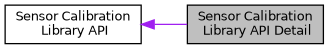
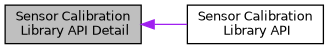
edge "Sensor Calibration Library API Detail" -> "Sensor Calibration Library API": reversed
